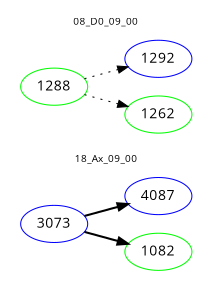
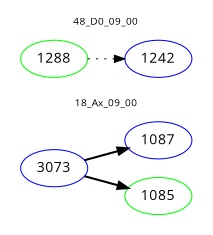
cluster "08_D0_09_00": label "08_D0_09_00" -> "48_D0_09_00"
node "1292": label "1292" -> "1242"
node "1262": removed
node "4087": label "4087" -> "1087"
node "1082": label "1082" -> "1085"
